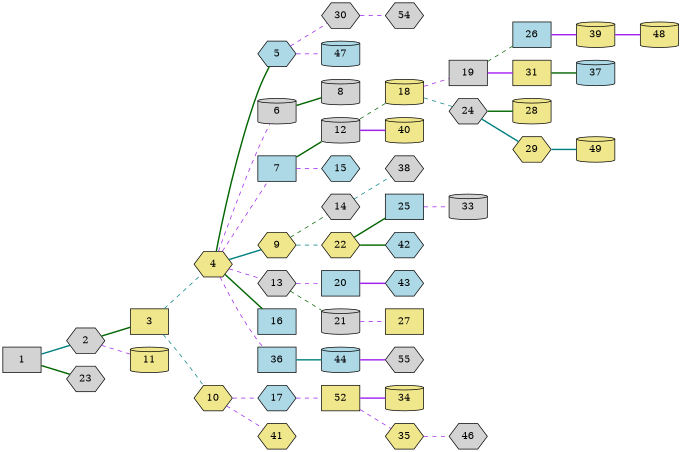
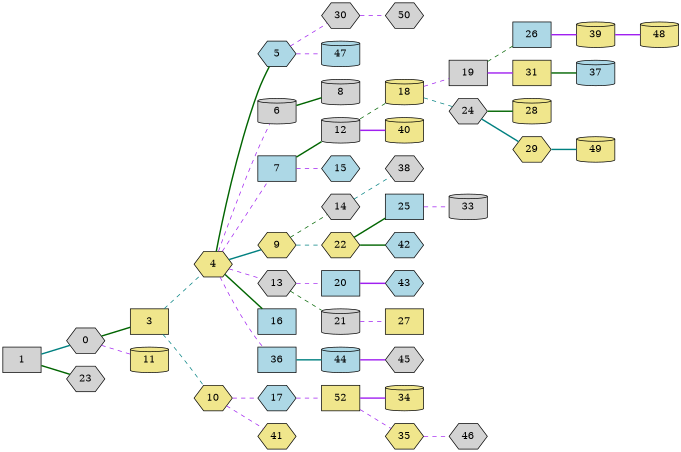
node "54": label "54" -> "50"
node "2": label "2" -> "0"
node "55": label "55" -> "45"
